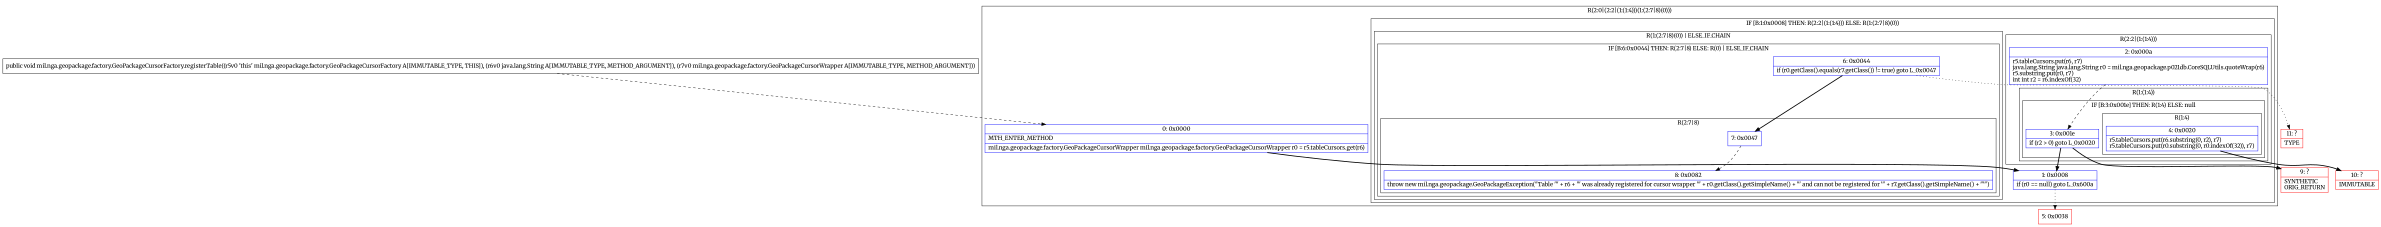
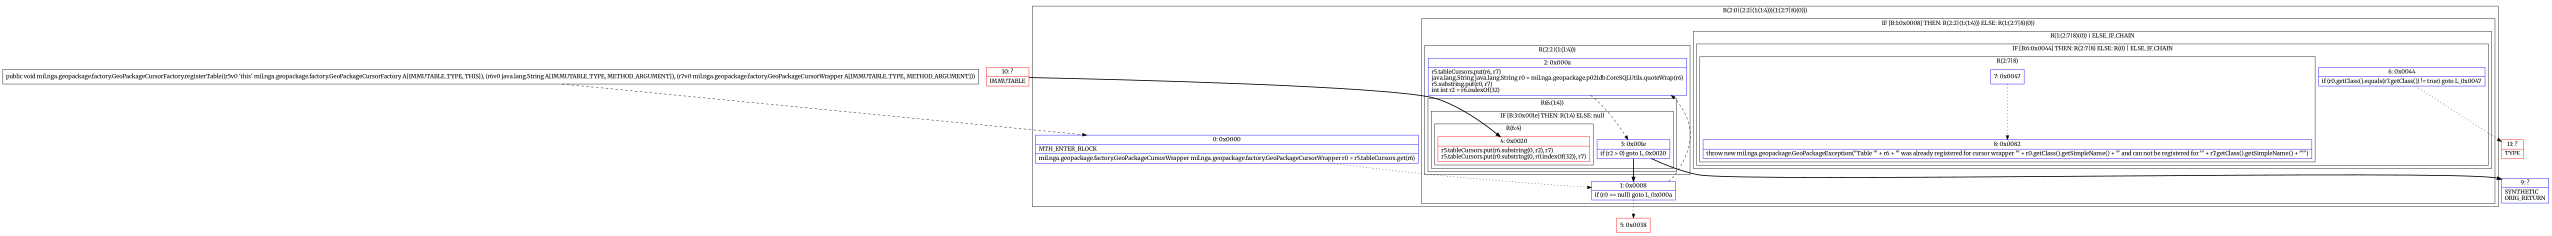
cluster "R(1:(1:4))": label "R(1:(1:4))" -> "R(6:(1:4))"
edge "6: 0x0044" -> "7: 0x0047": removed
cluster "R(1:4)": label "R(1:4)" -> "R(6:4)"
node "0: 0x0000": text "MTH_ENTER_METHOD" -> "MTH_ENTER_BLOCK"
node "4: 0x0020": color blue -> red
edge "1: 0x0008" -> "2: 0x000a": added
edge "7: 0x0047" -> "8: 0x0082": style dashed -> dotted
edge "0: 0x0000" -> "1: 0x0008": style bold -> dotted
edge "4: 0x0020" -> "10: ?": reversed
node "9: ?": color red -> blue
node "1: 0x0008": text "if (r0 == null) goto L_0x600a" -> "if (r0 == null) goto L_0x000a"
